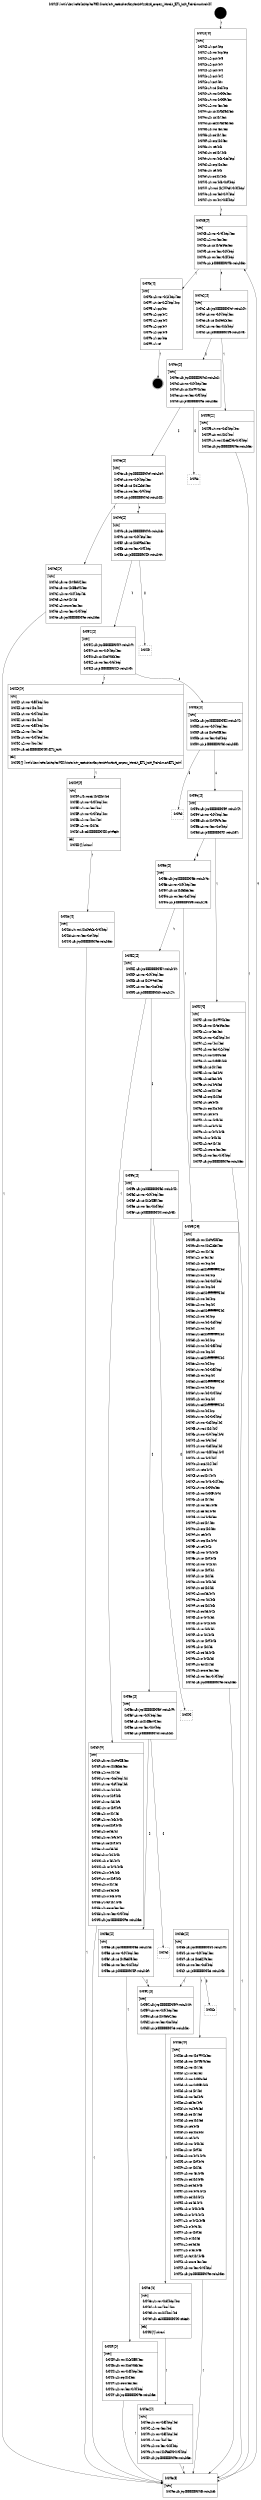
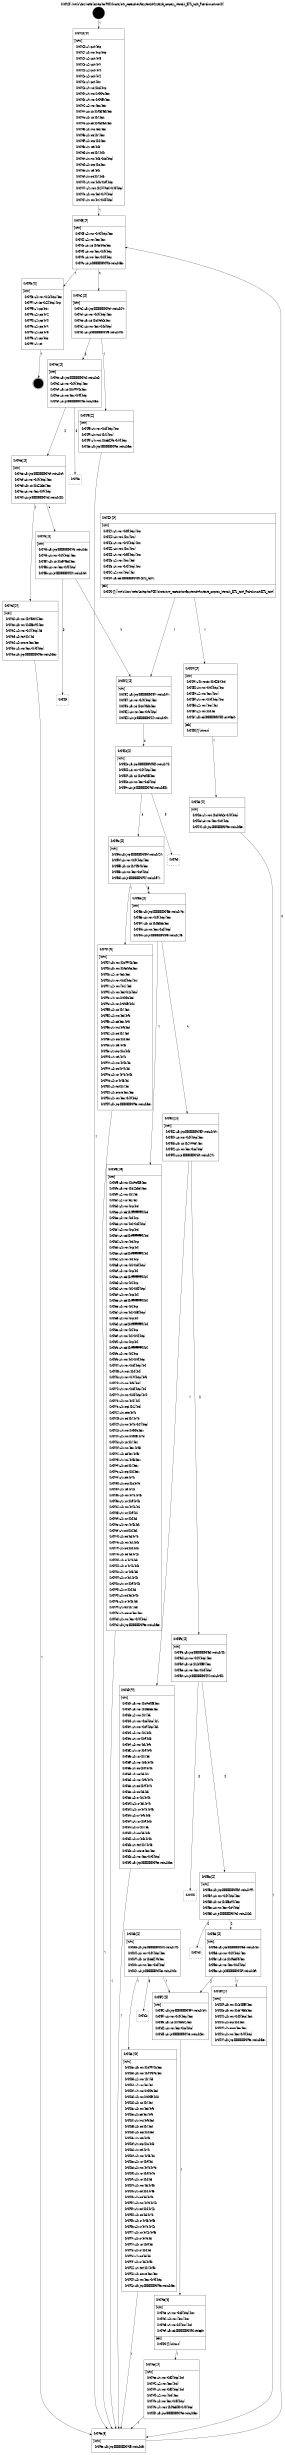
edge "0x401512 [28]" -> "0x401824 [37]": reversed
edge "0x401809 [27]" -> "0x4019ee [5]": removed, label "1"
